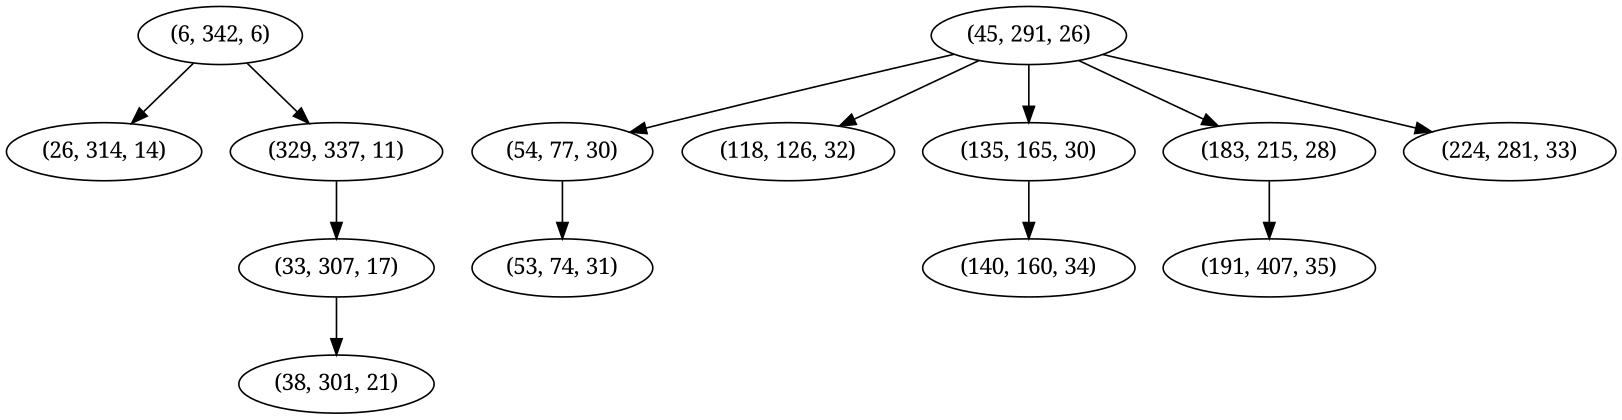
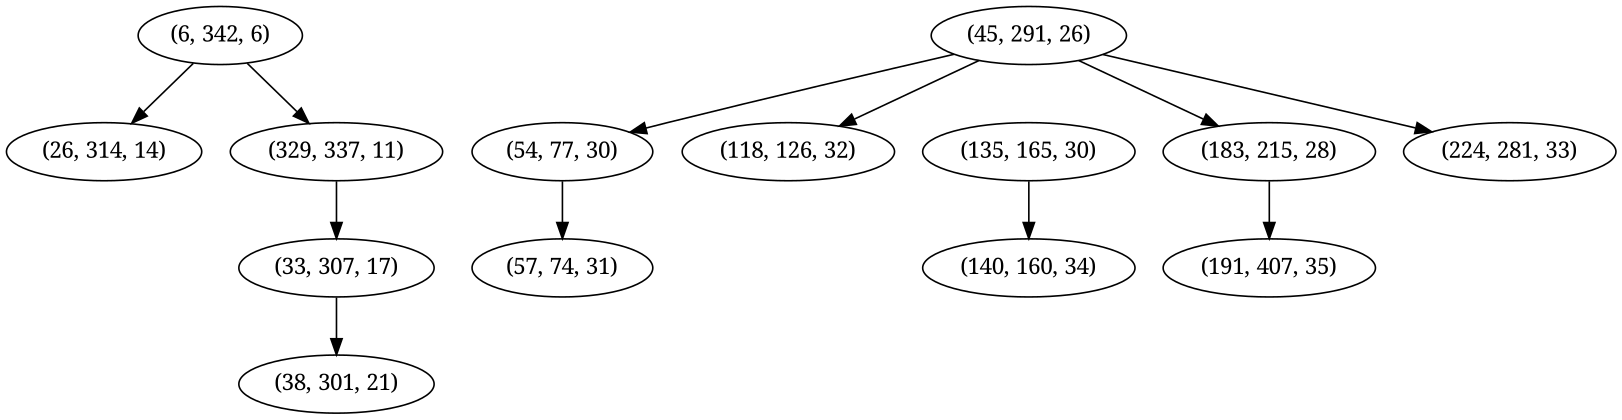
edge "(45, 291, 26)" -> "(135, 165, 30)": removed
node "(53, 74, 31)": label "(53, 74, 31)" -> "(57, 74, 31)"
